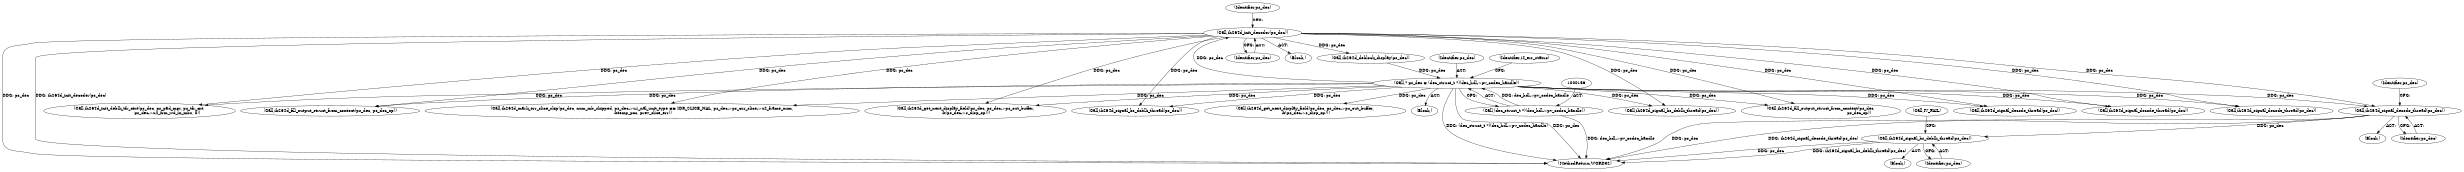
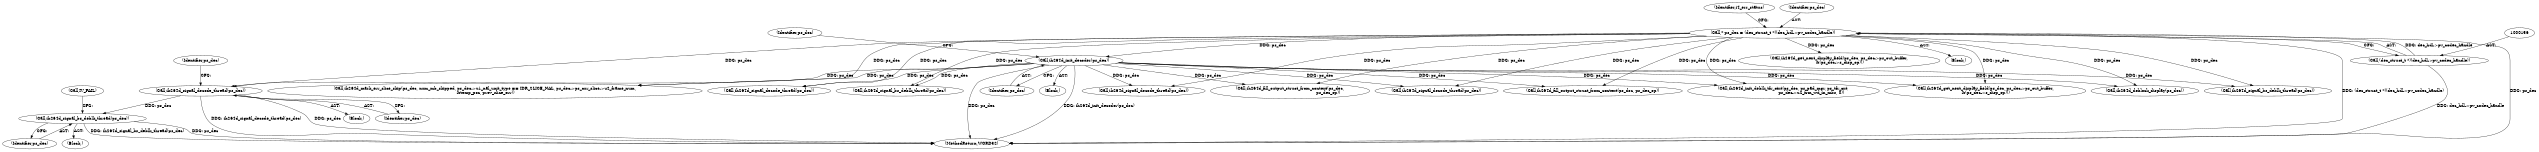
edge "(Call,ih264d_deblock_display(ps_dec))" -> "(Call,* ps_dec = (dec_struct_t *)(dec_hdl->pv_codec_handle))": reversed
